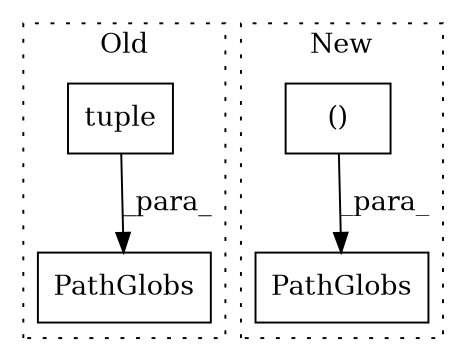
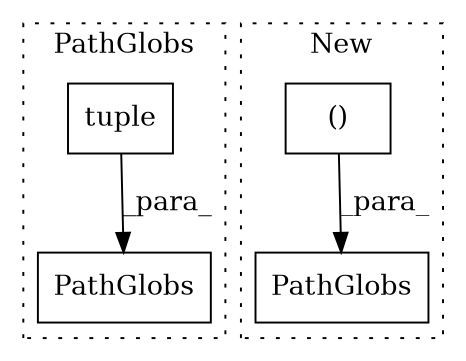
cluster "Old": label "Old" -> "PathGlobs"
